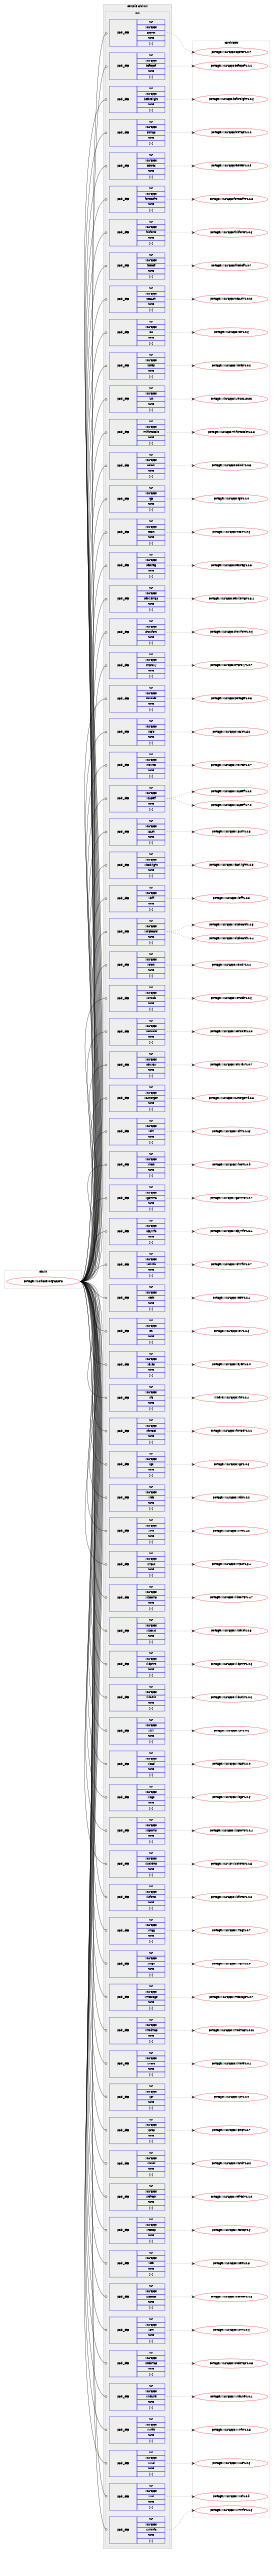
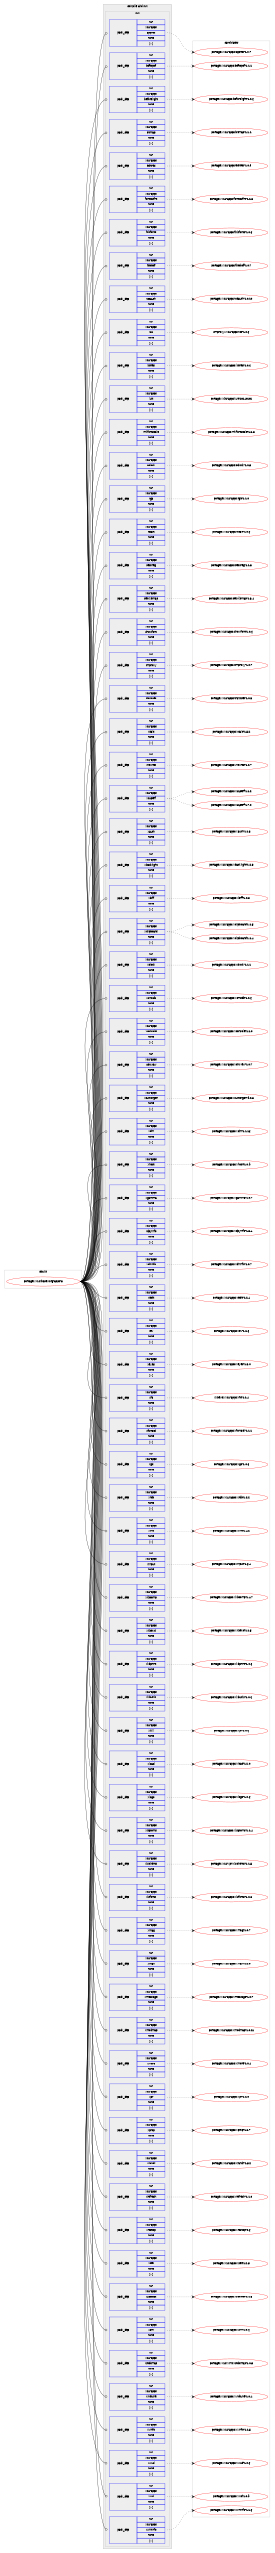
node "portage://x11-apps/ico-1.0.6": label "portage://x11-apps/ico-1.0.6" -> "smproxy://x11-apps/ico-1.0.6"
node "portage://x11-apps/portage-1.0.3": label "portage://x11-apps/portage-1.0.3" -> "portage://x11-apps/transset-1.0.3"
node "portage://x11-apps/xstdcmap-1.0.5": label "portage://x11-apps/xstdcmap-1.0.5" -> "portage://x11-xinit/xstdcmap-1.0.5"
